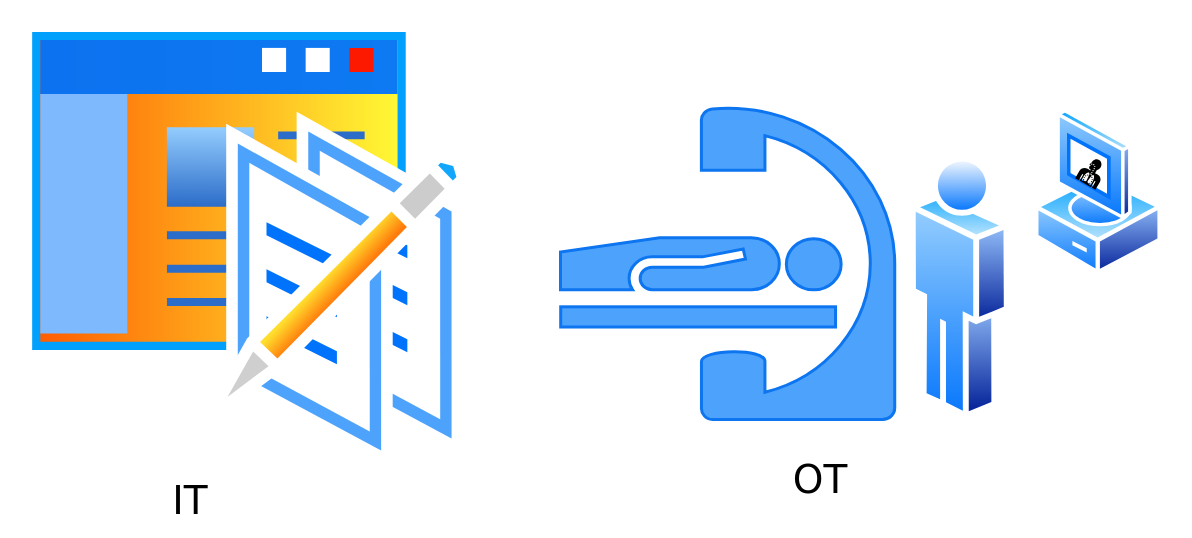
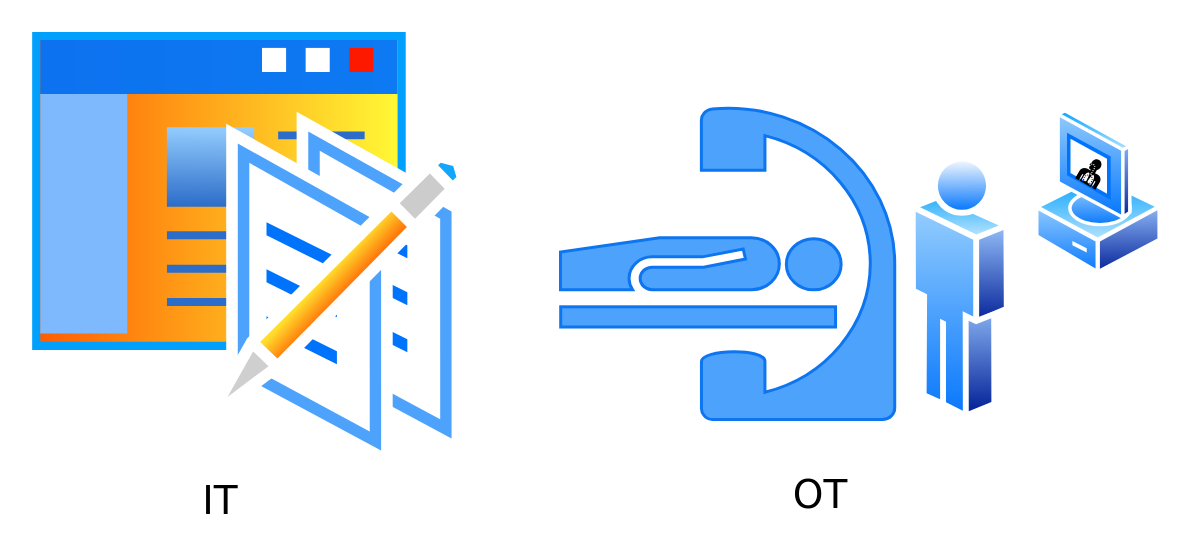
node "OT": moved (821, 481) -> (821, 496)
node "IT": moved (191, 502) -> (221, 502)
